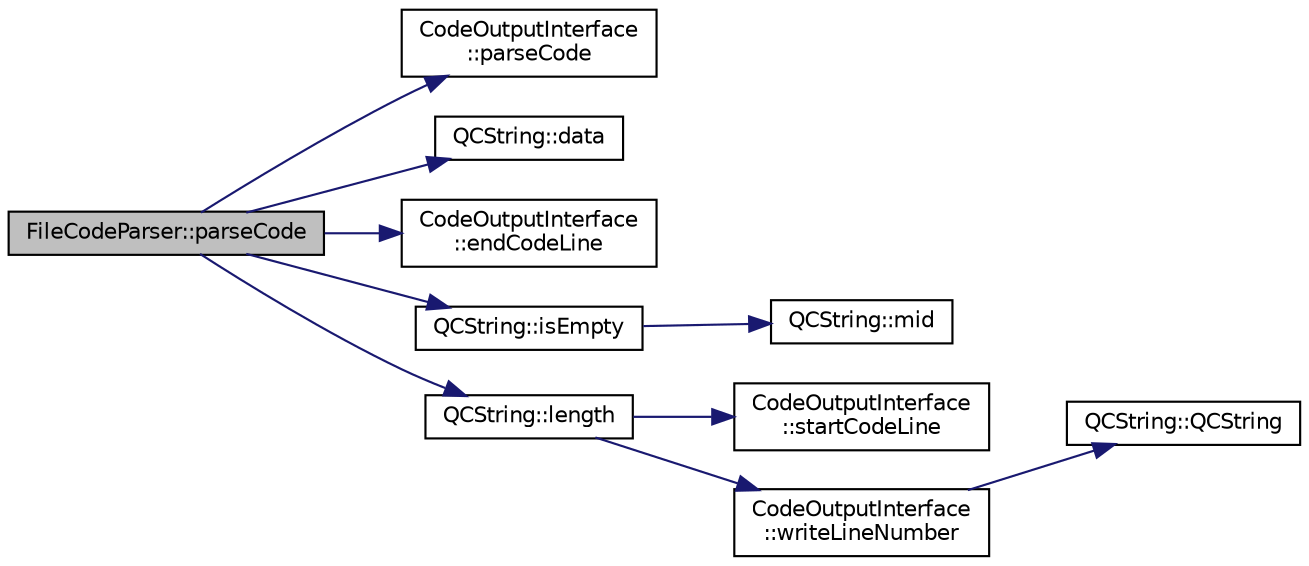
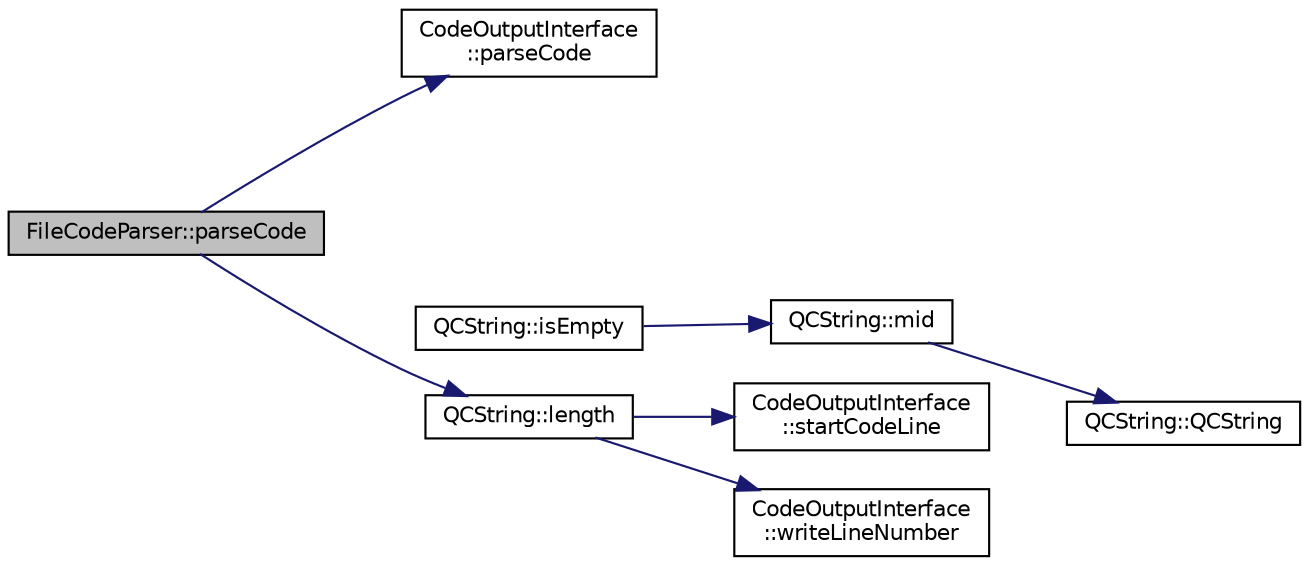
node "QCString::data": removed
node "CodeOutputInterface ::endCodeLine": removed
edge "FileCodeParser::parseCode" -> "QCString::isEmpty": removed
edge "CodeOutputInterface ::writeLineNumber" -> "QCString::QCString": now "QCString::mid" -> "QCString::QCString"
